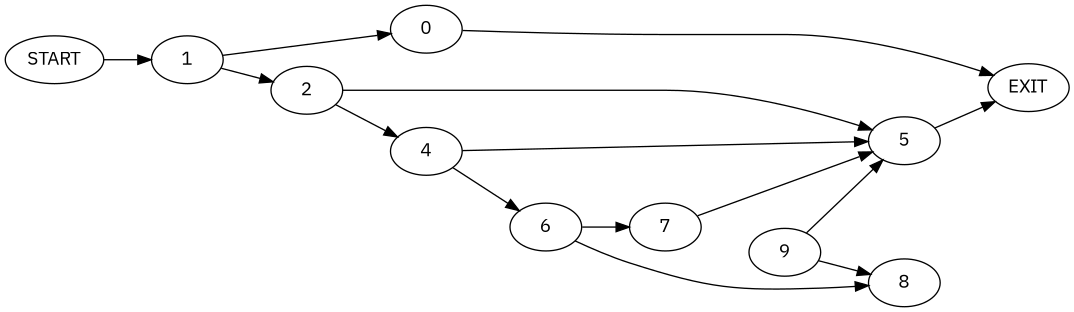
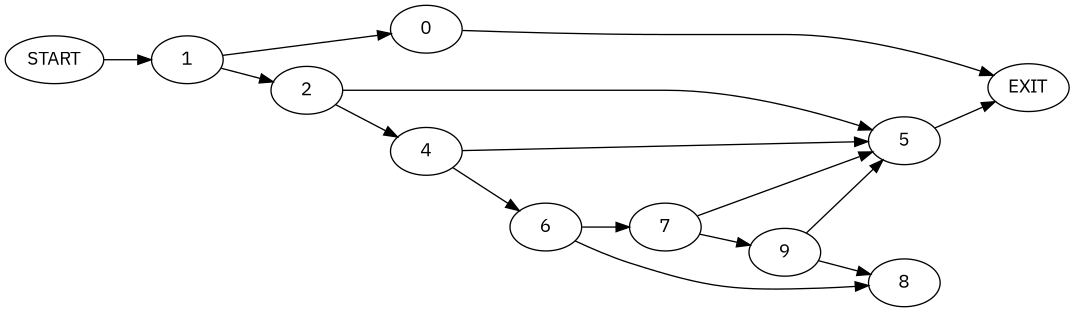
edge "7" -> "9": added
